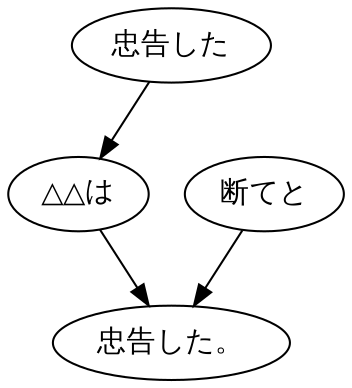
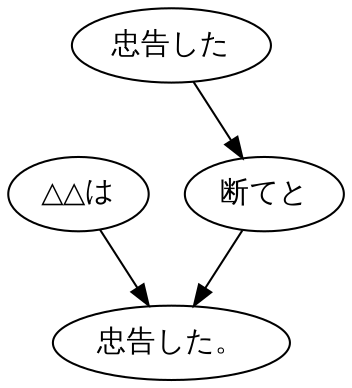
edge "忠告した" -> "△△は": now "忠告した" -> "断てと"
